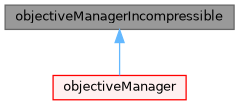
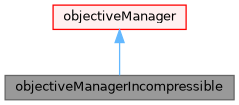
edge "objectiveManager" -> "objectiveManagerIncompressible": reversed
